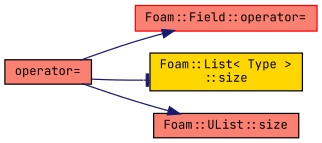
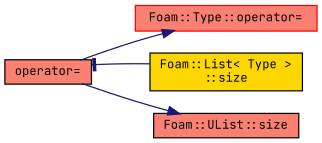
node "Foam::Field::operator=": label "Foam::Field::operator=" -> "Foam::Type::operator="
edge "operator=" -> "Foam::List< Type > ::size": reversed
